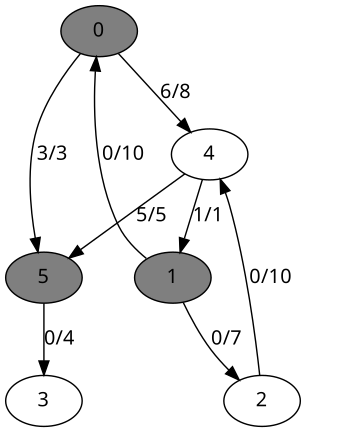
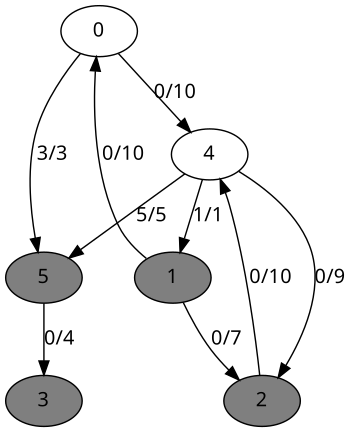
node "0": fillcolor grey50 -> grey100
edge "0" -> "4": label "6/8" -> "0/10"
edge "4" -> "2": added, label "0/9"
node "3": fillcolor grey100 -> grey50
node "2": fillcolor grey100 -> grey50
